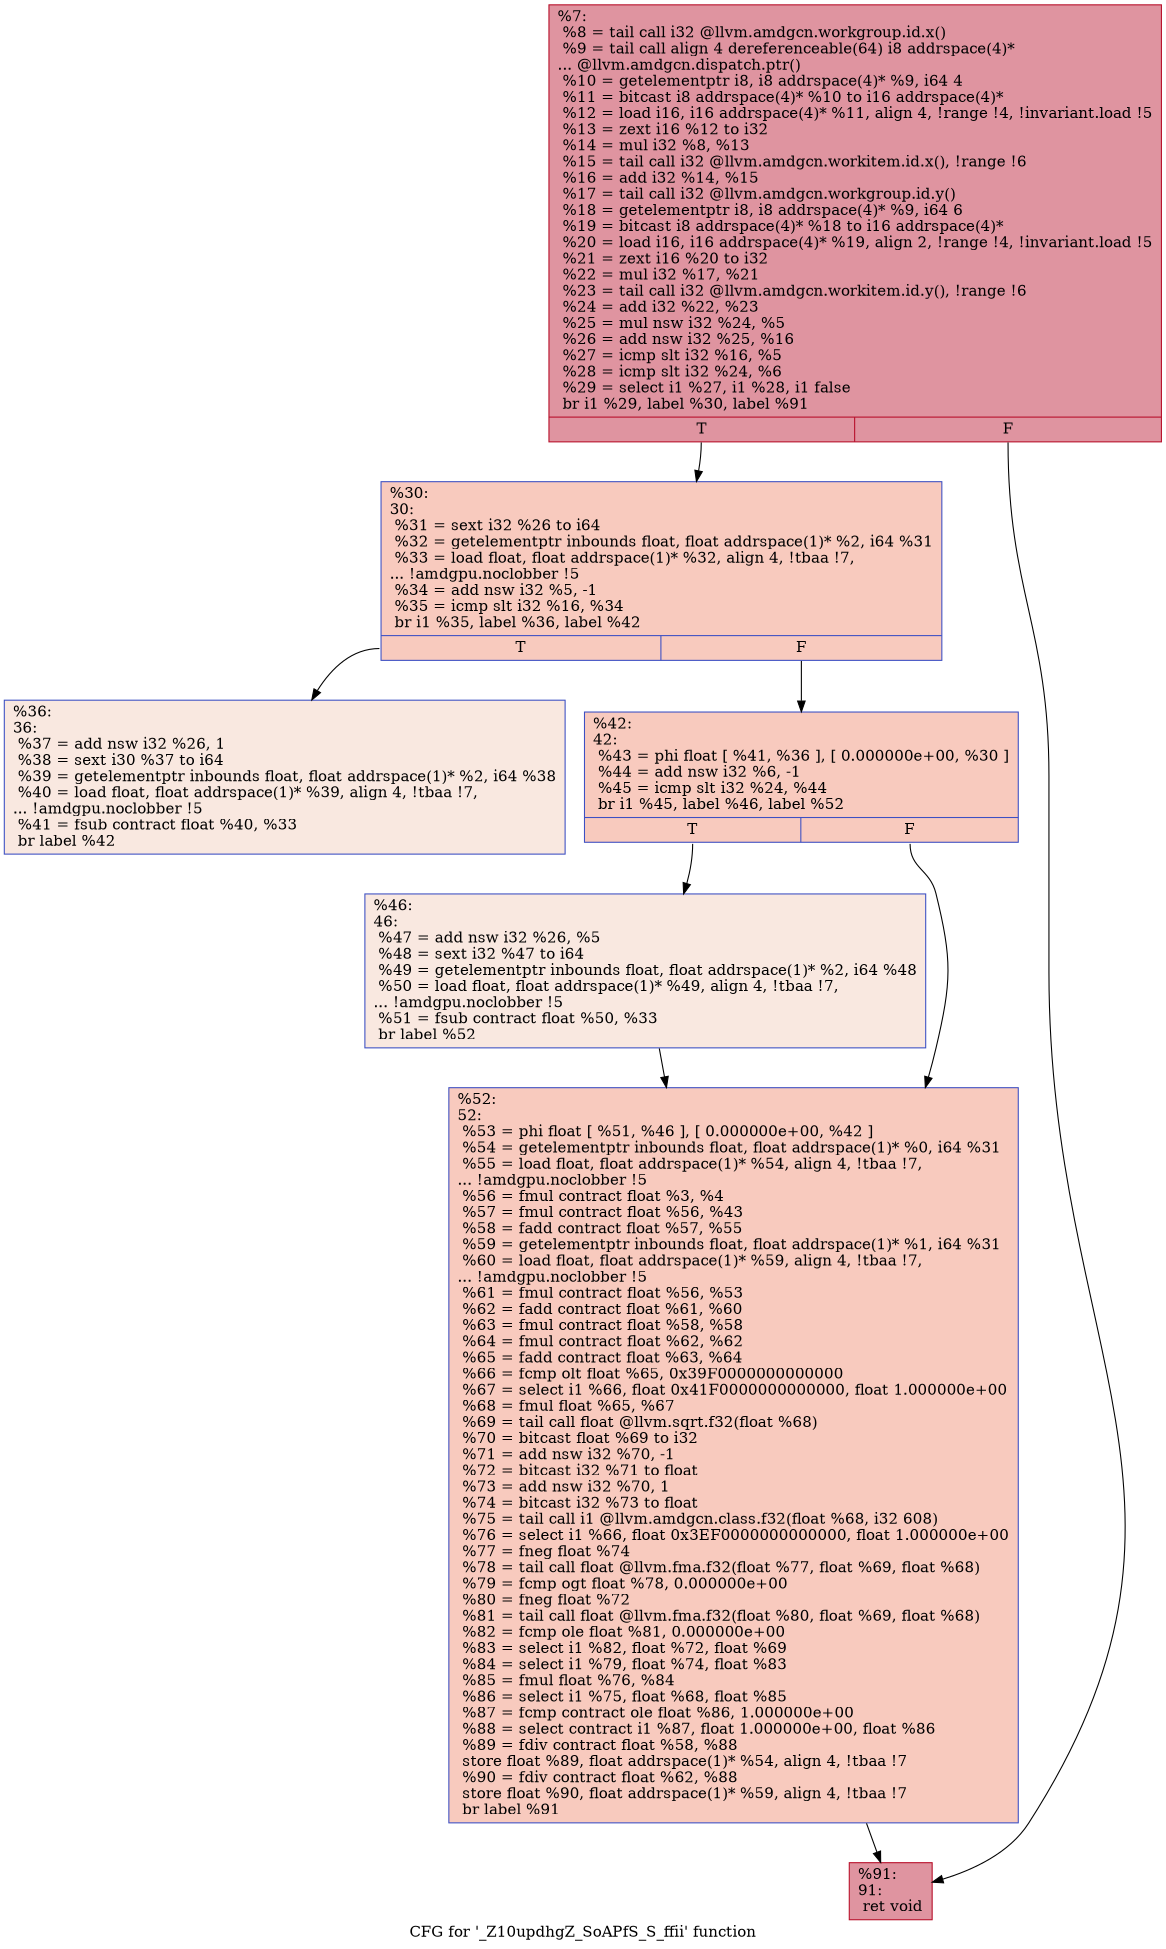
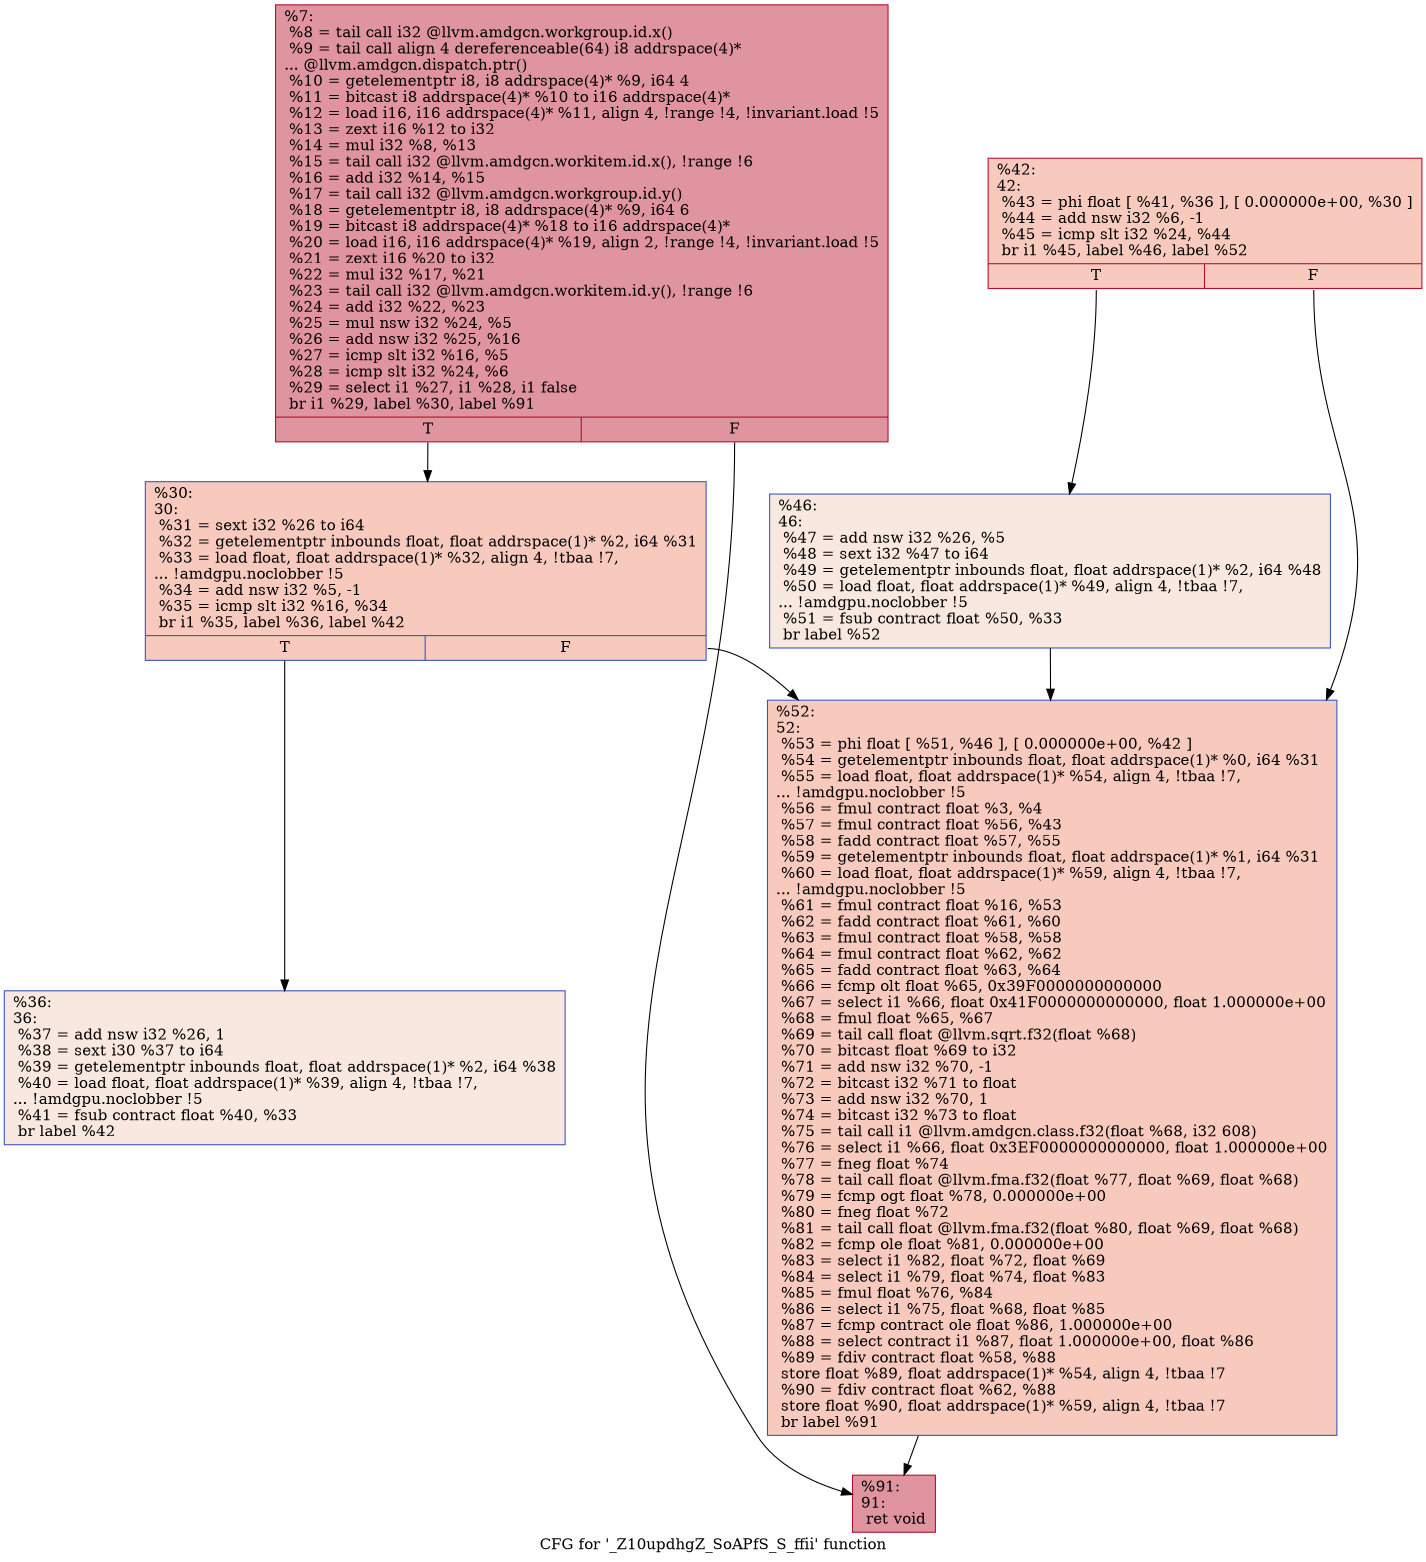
edge "%30:" -> "%42:": now "%30:" -> "%52:"
node "%42:": color #3d50c3ff -> #b70d28ff
node "%52:": text "%61 = fmul contract float %56, %53" -> "%61 = fmul contract float %16, %53"
